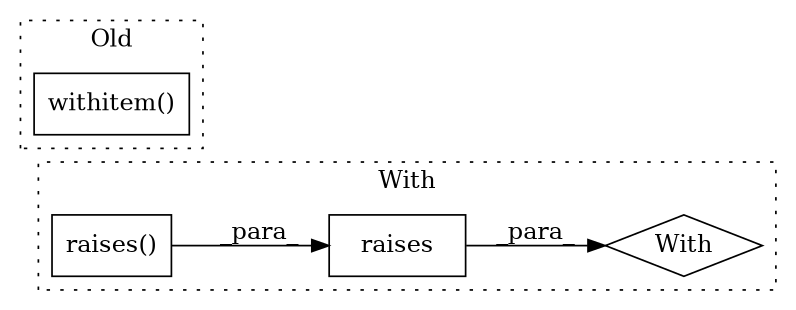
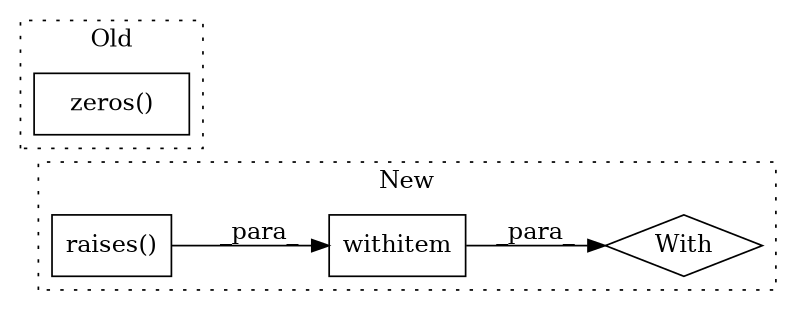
node "withitem()": label "withitem()" -> "zeros()"
cluster "With": label "With" -> "New"
node "raises": label "raises" -> "withitem"
